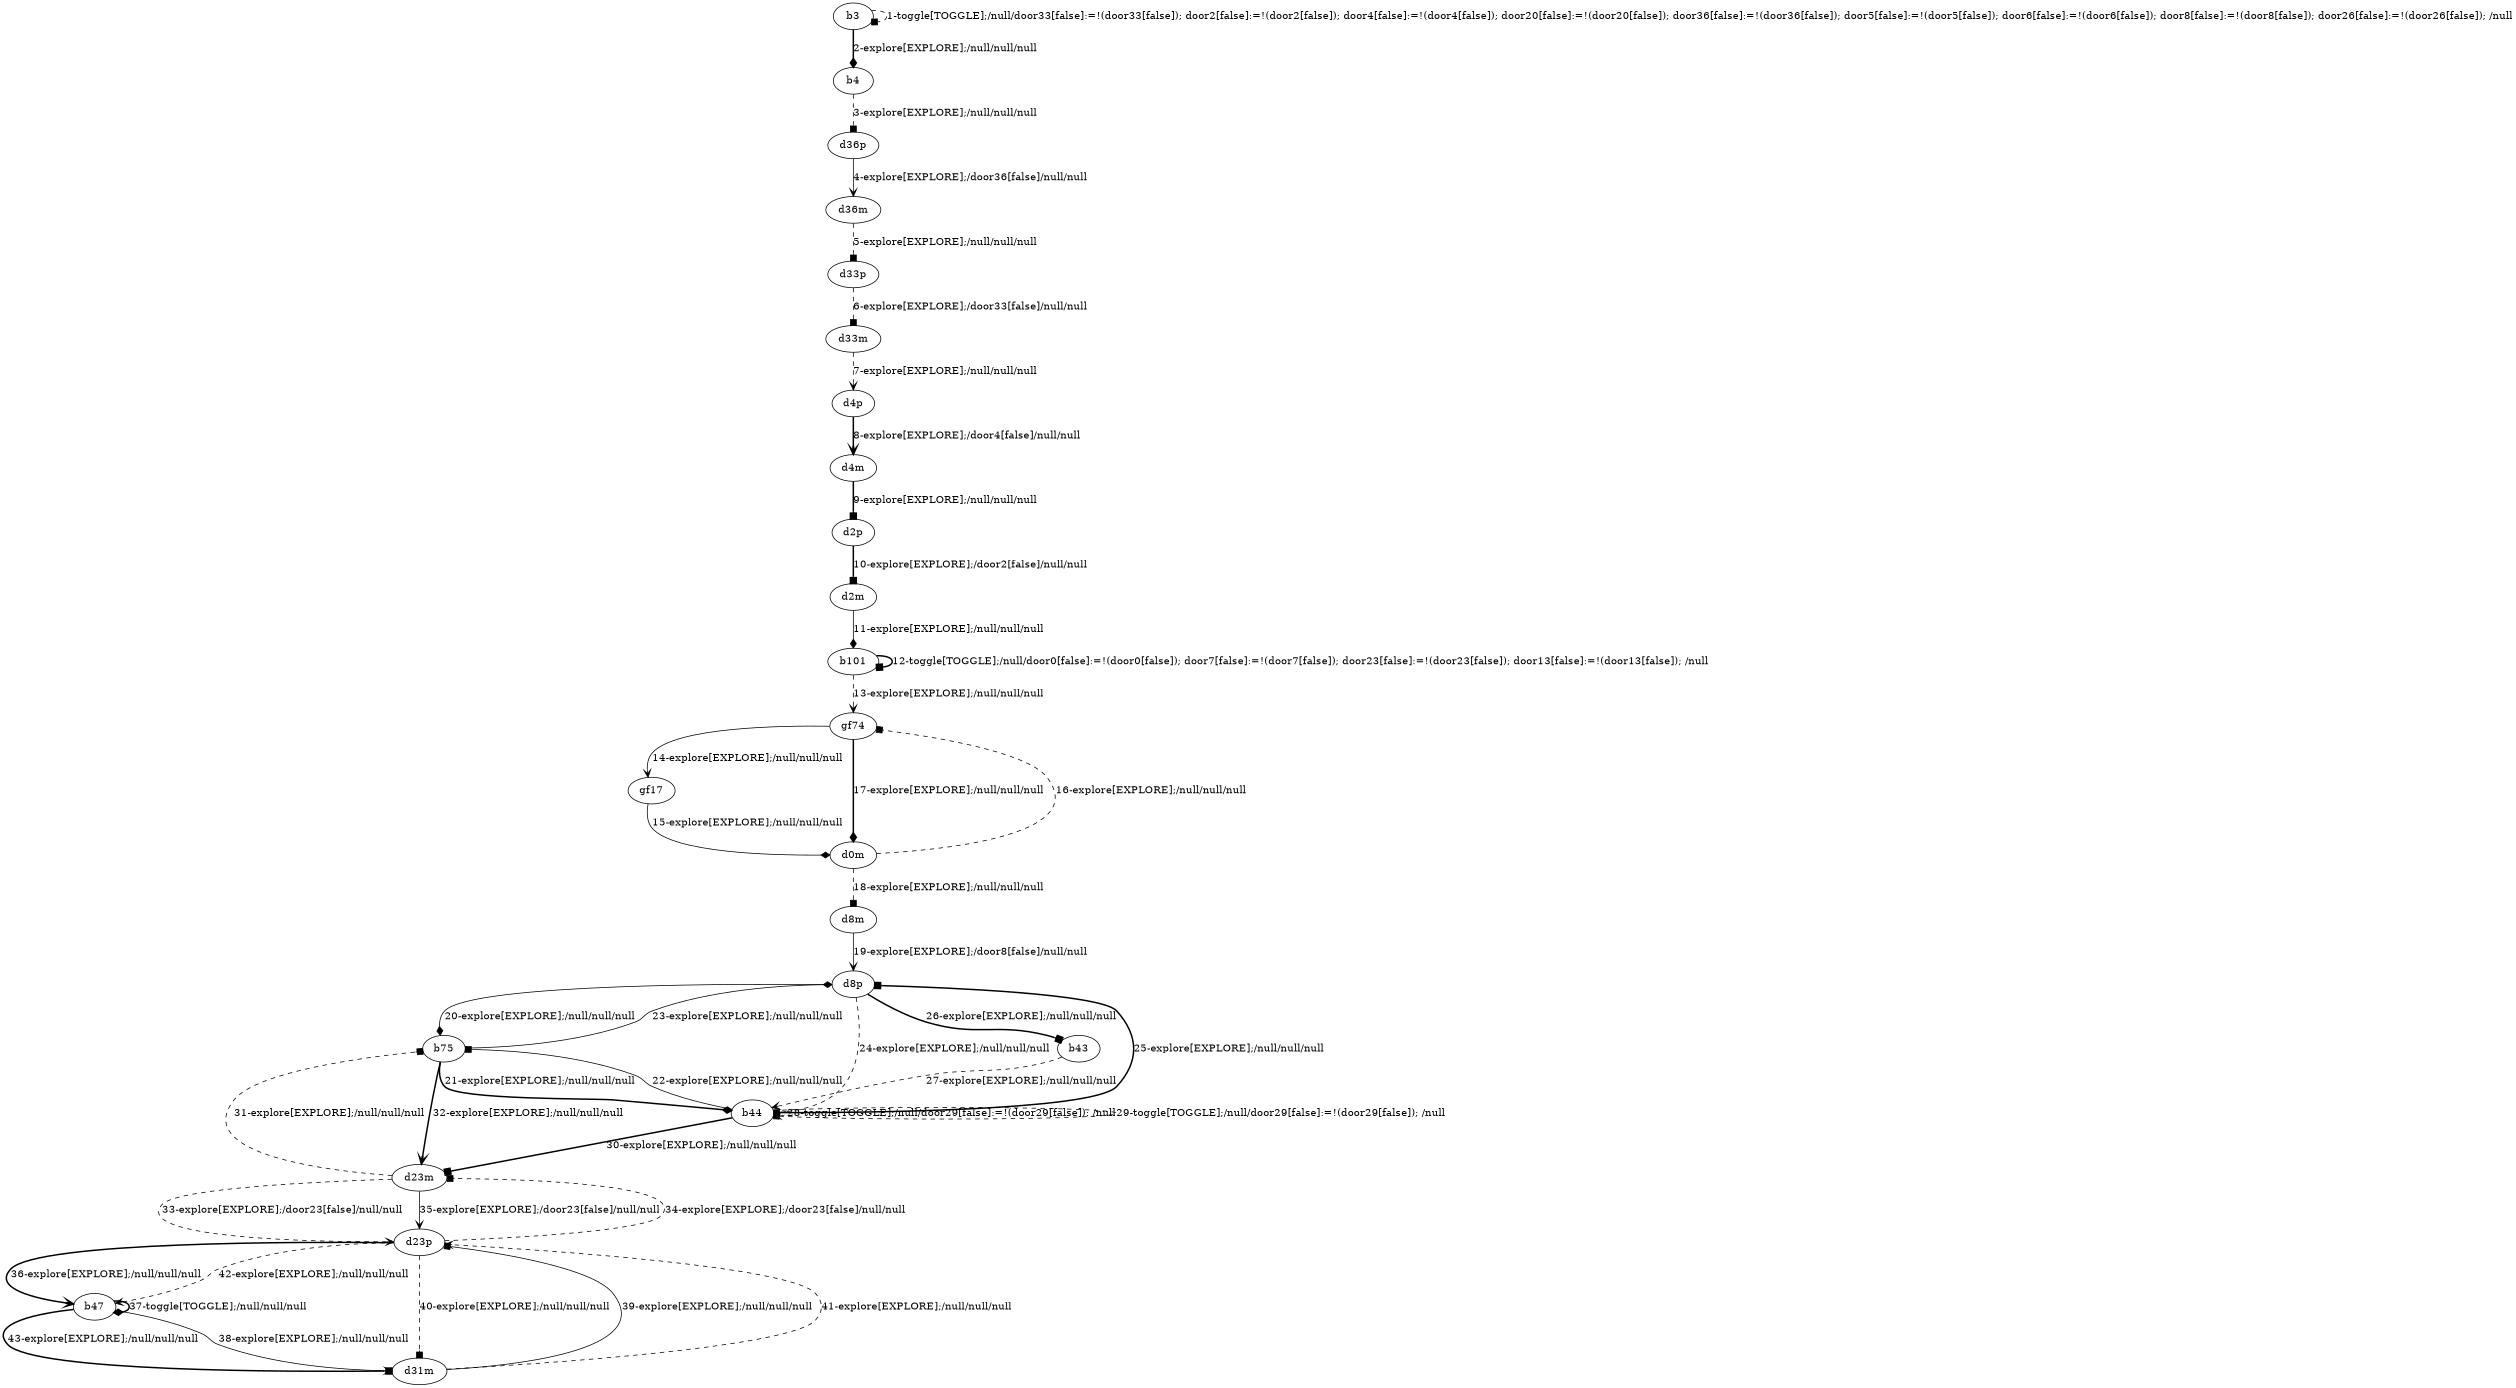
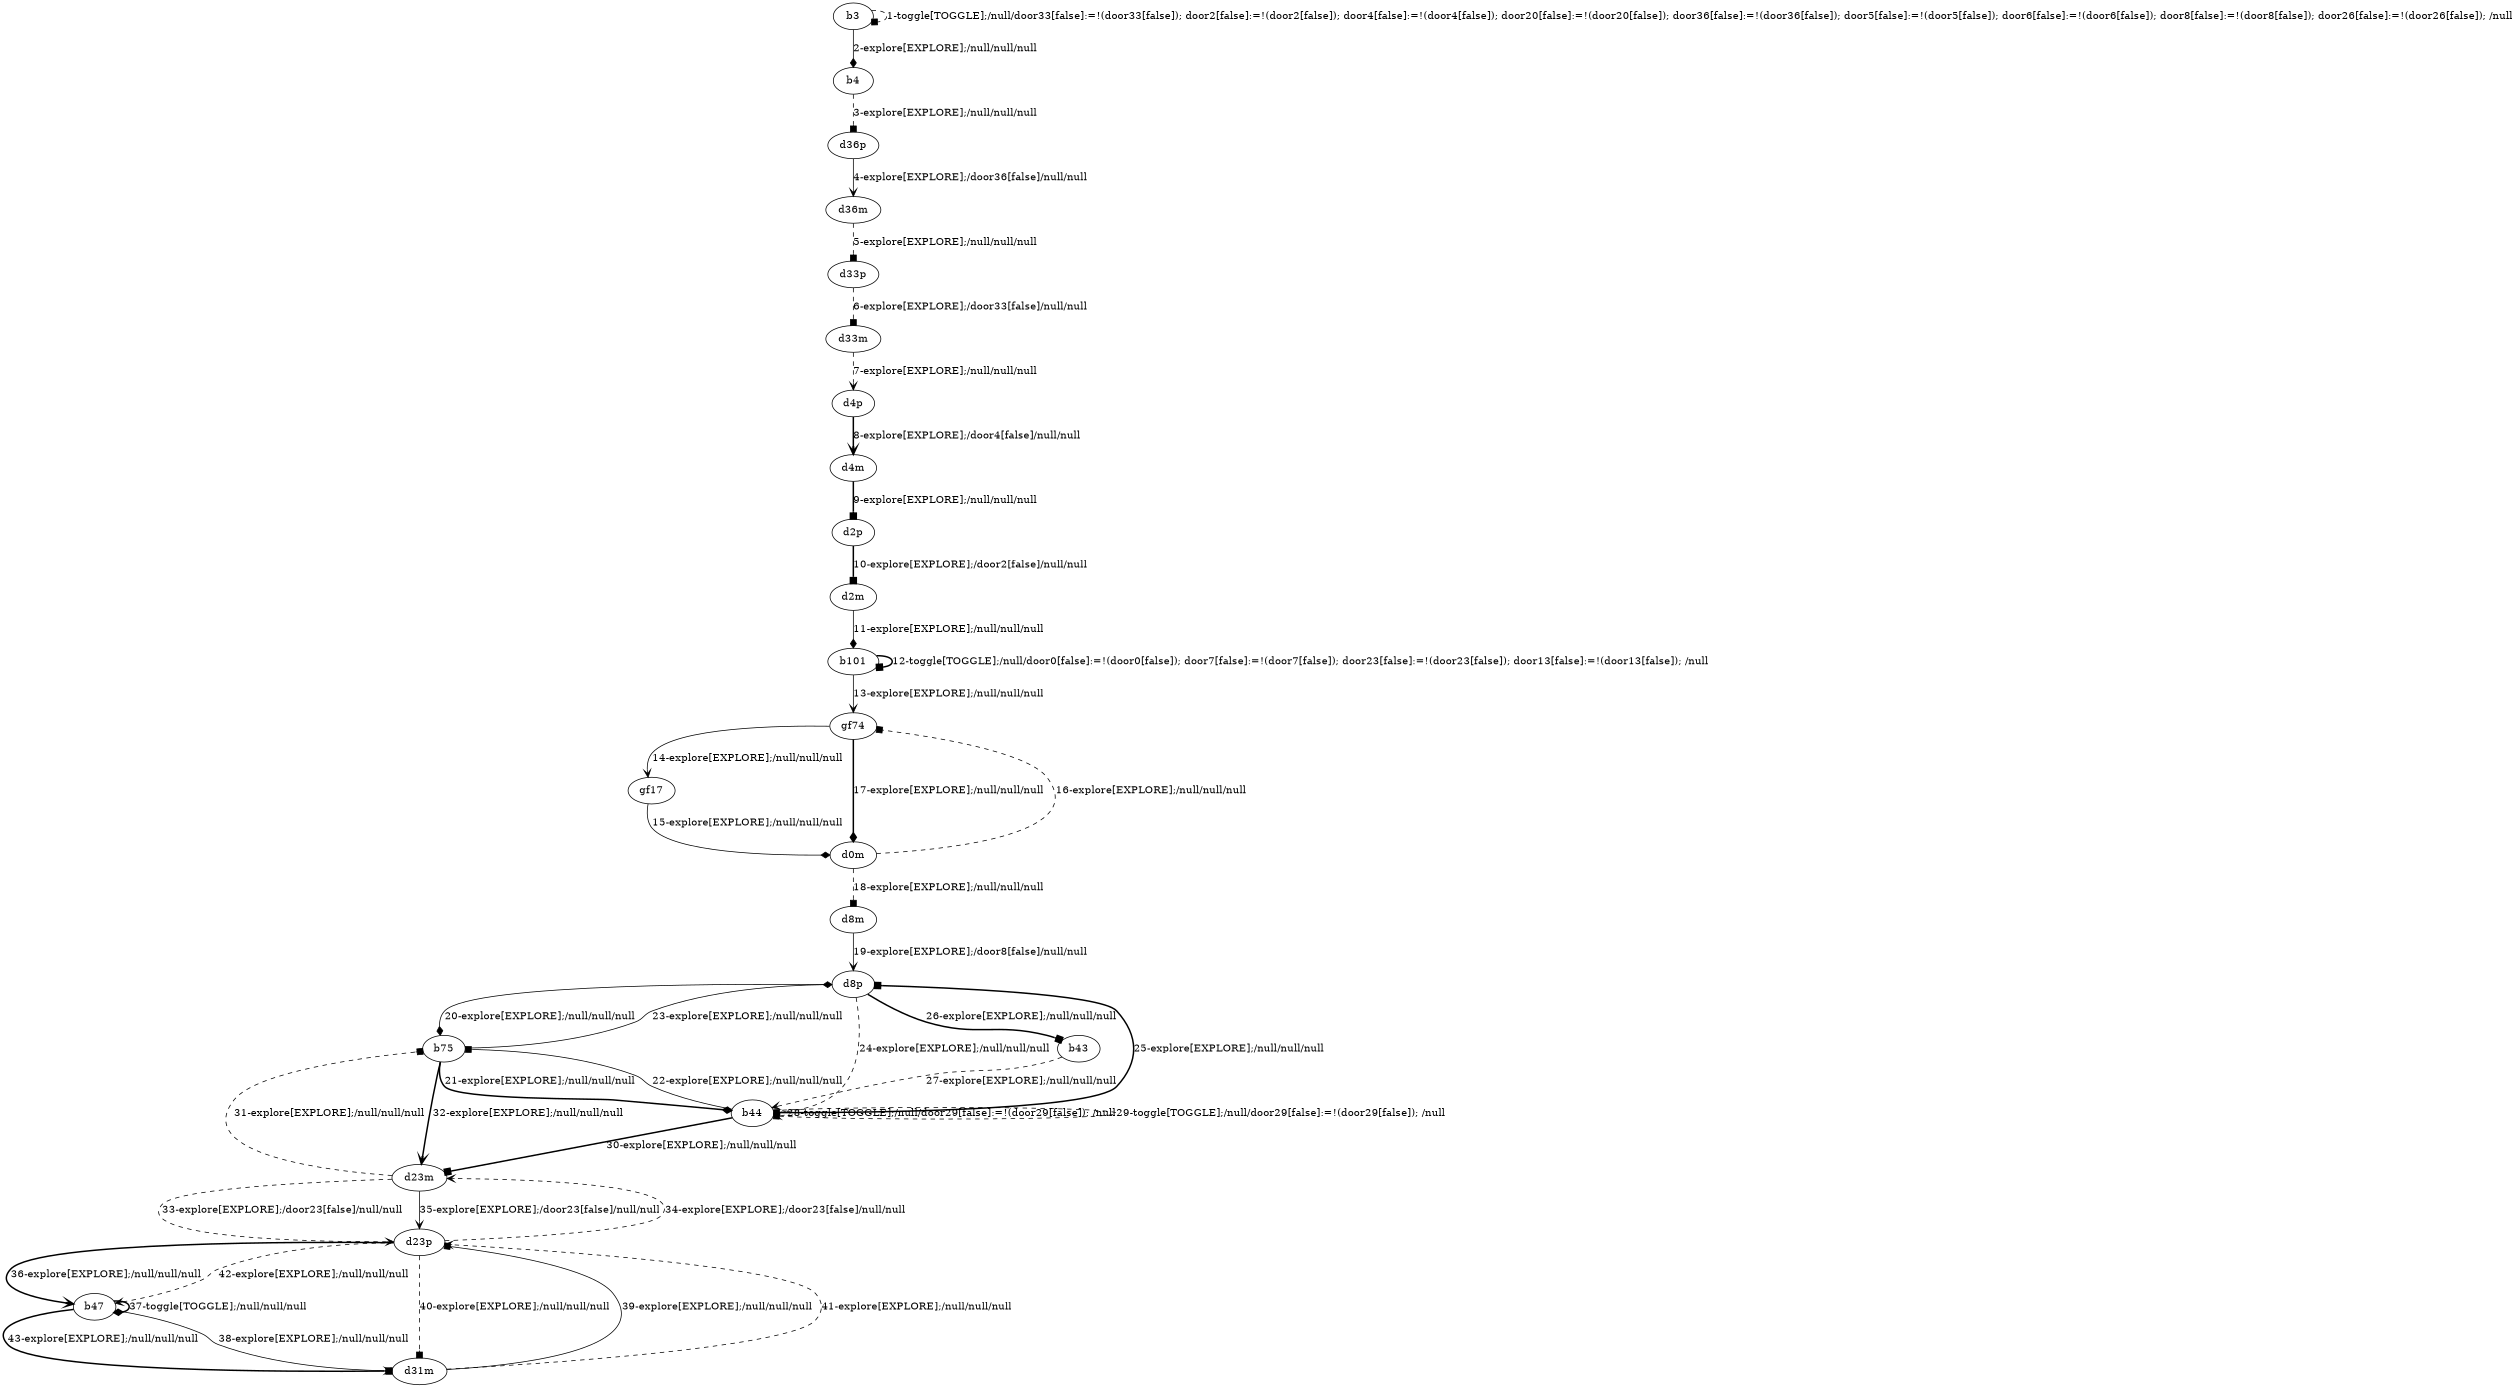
edge "b3" -> "b4": style bold -> solid
edge "b101" -> "gf74": style dashed -> solid
edge "d23p" -> "d23m": arrowhead box -> vee
